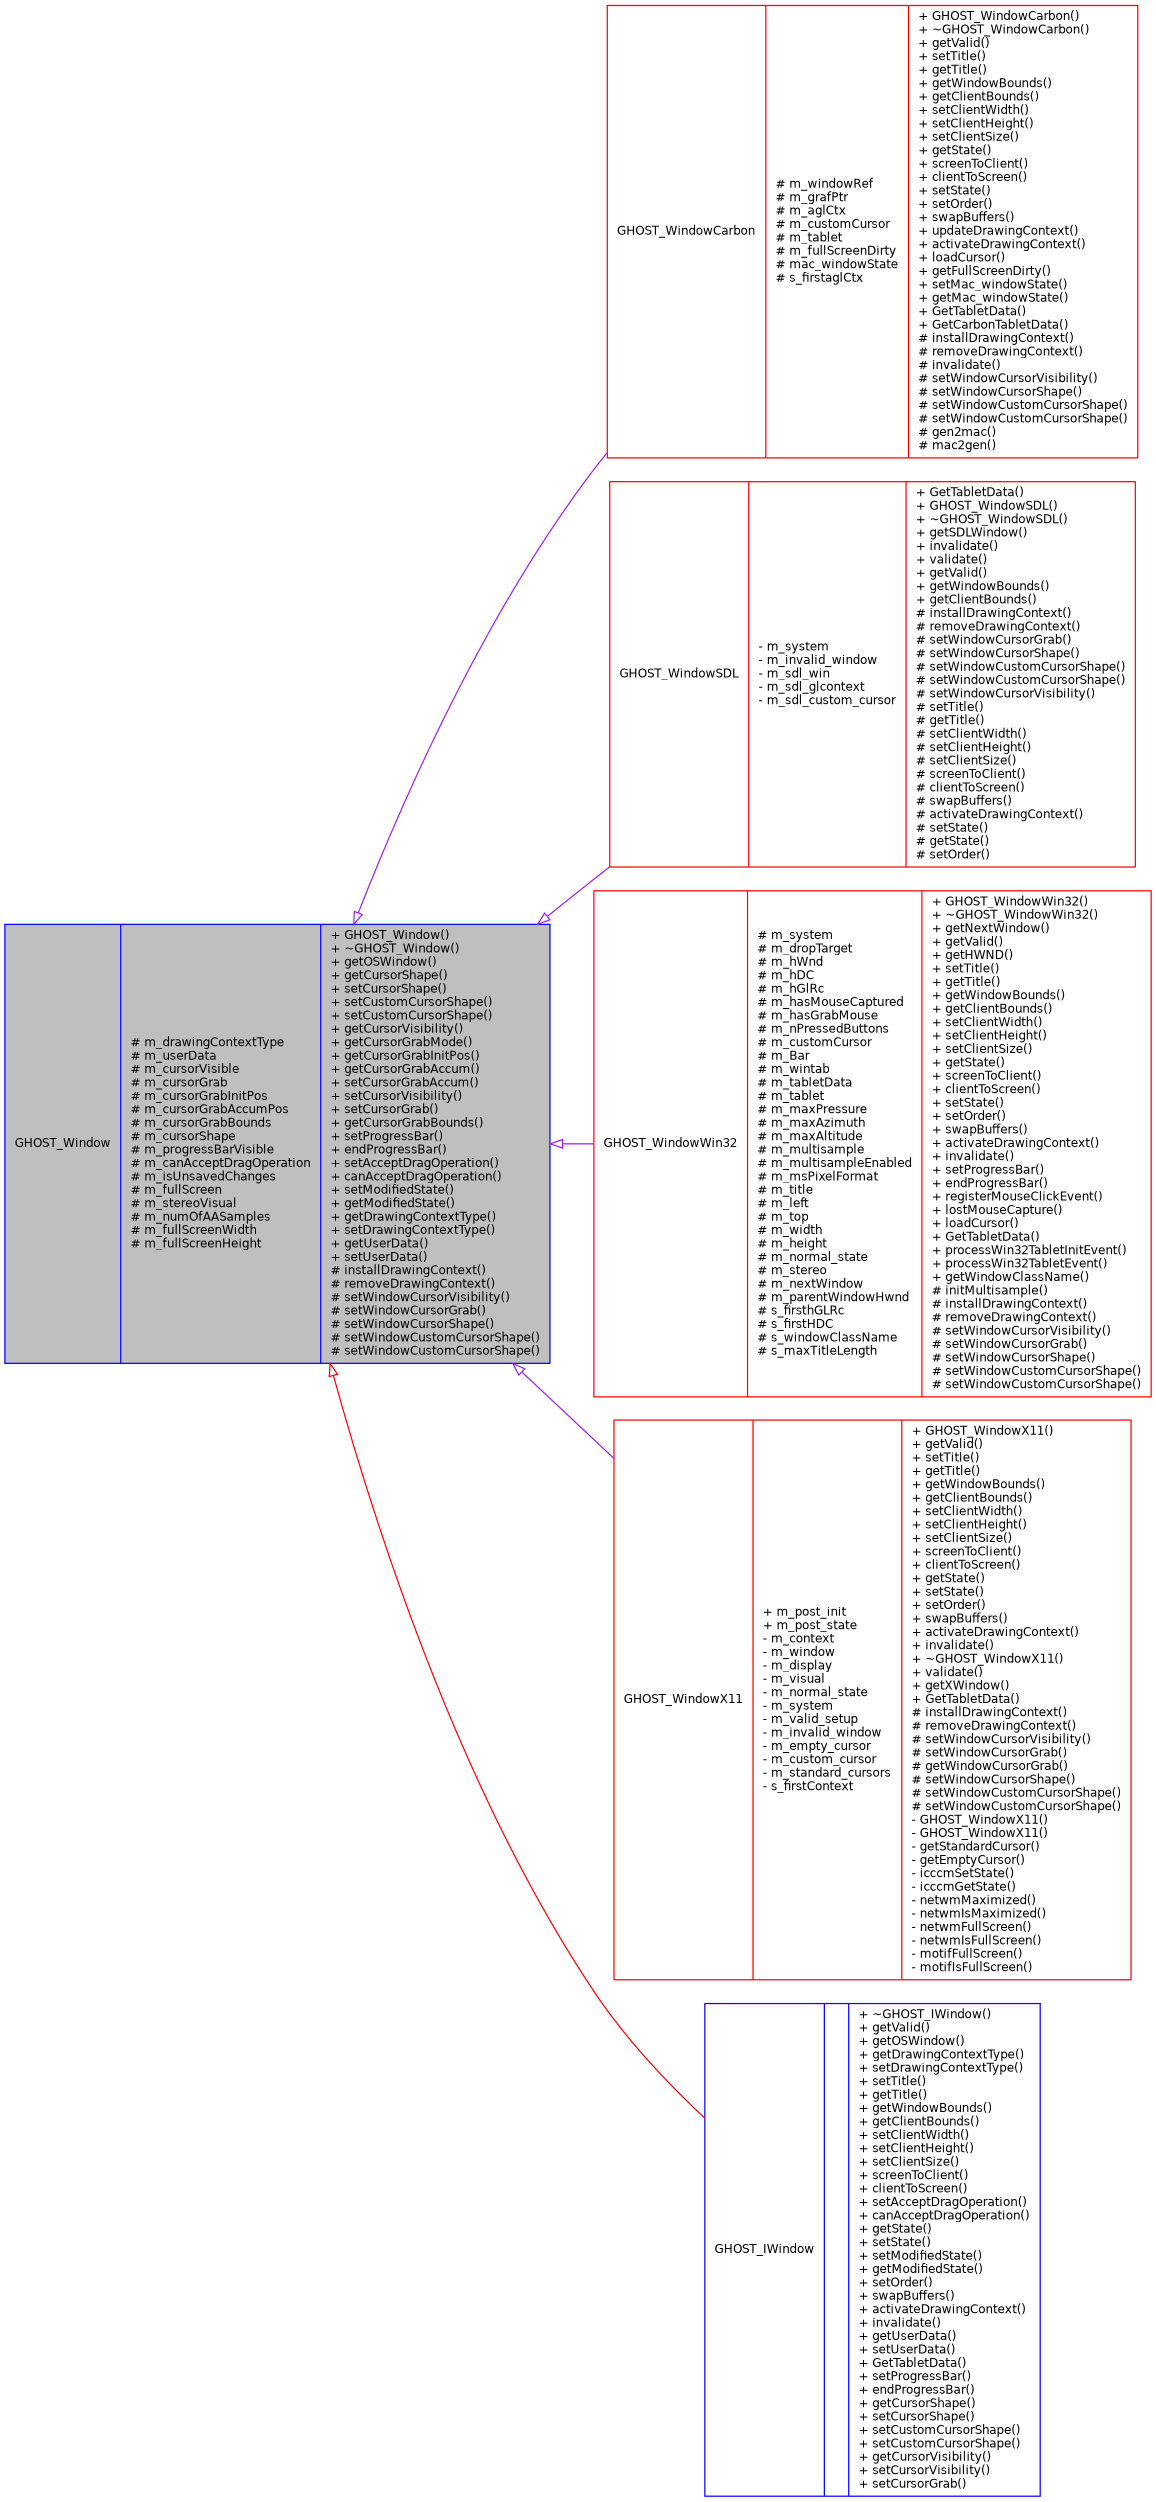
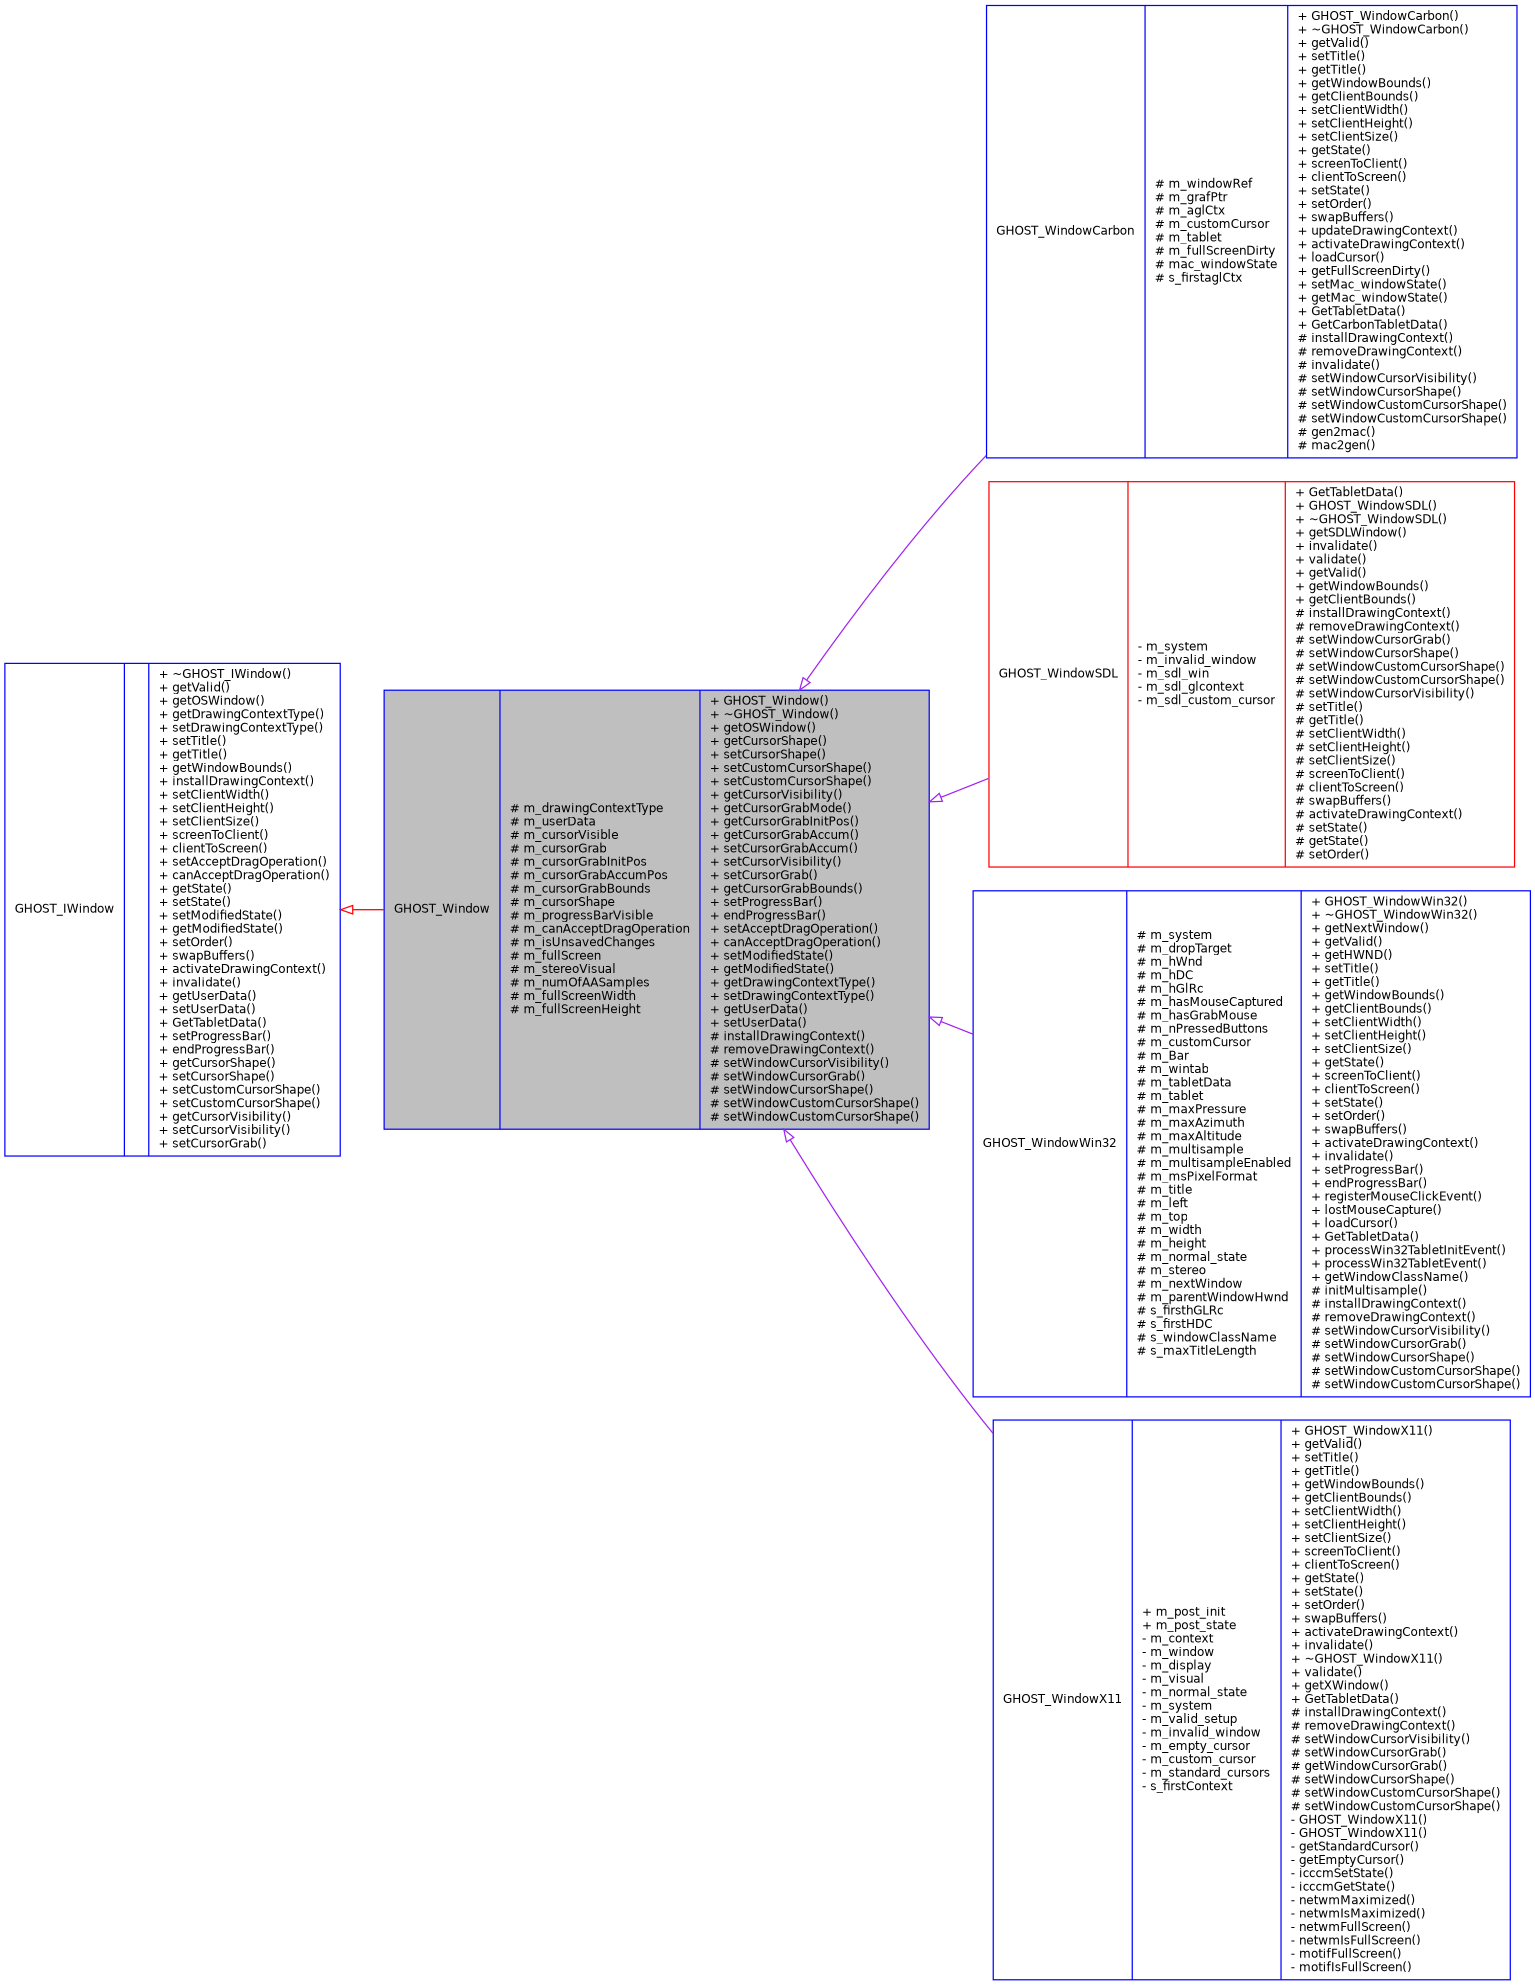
node "GHOST_WindowCarbon": color red -> blue
node "GHOST_WindowWin32": color red -> blue
node "GHOST_WindowX11": color red -> blue
edge "GHOST_IWindow" -> "GHOST_Window": reversed
node "GHOST_IWindow": text "+ getClientBounds()" -> "+ installDrawingContext()"
